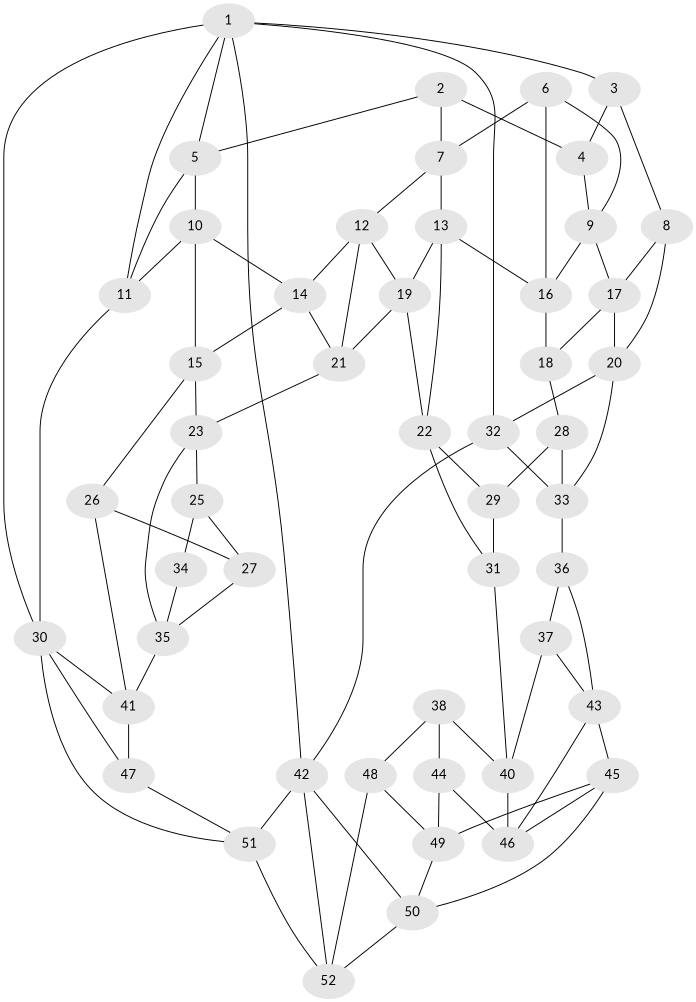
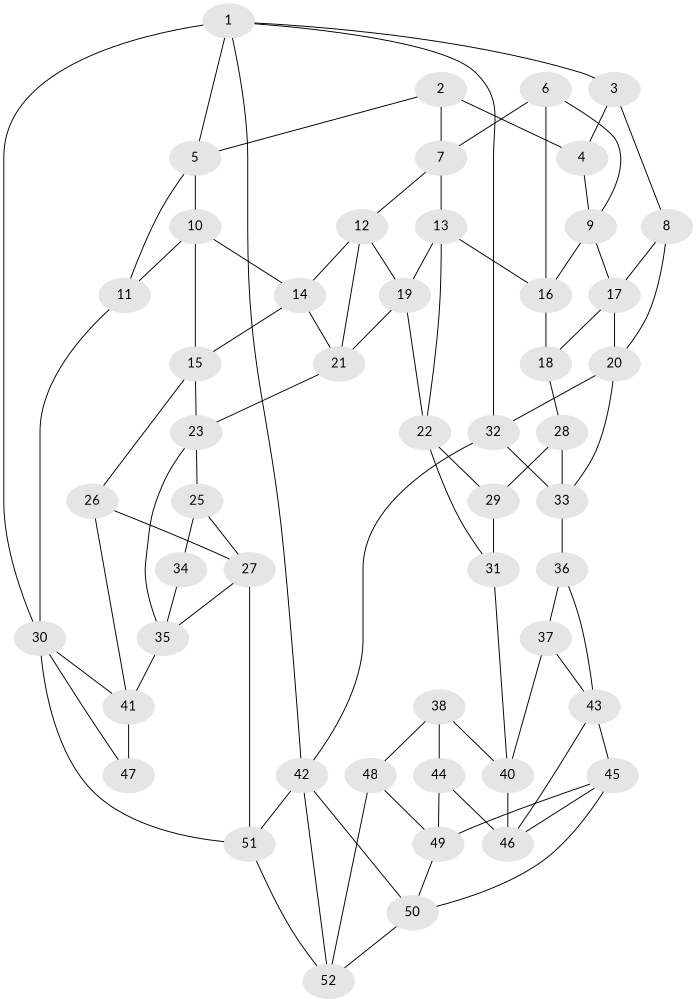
edge "1" -- "11": removed
edge "47" -- "51": now "27" -- "51"
